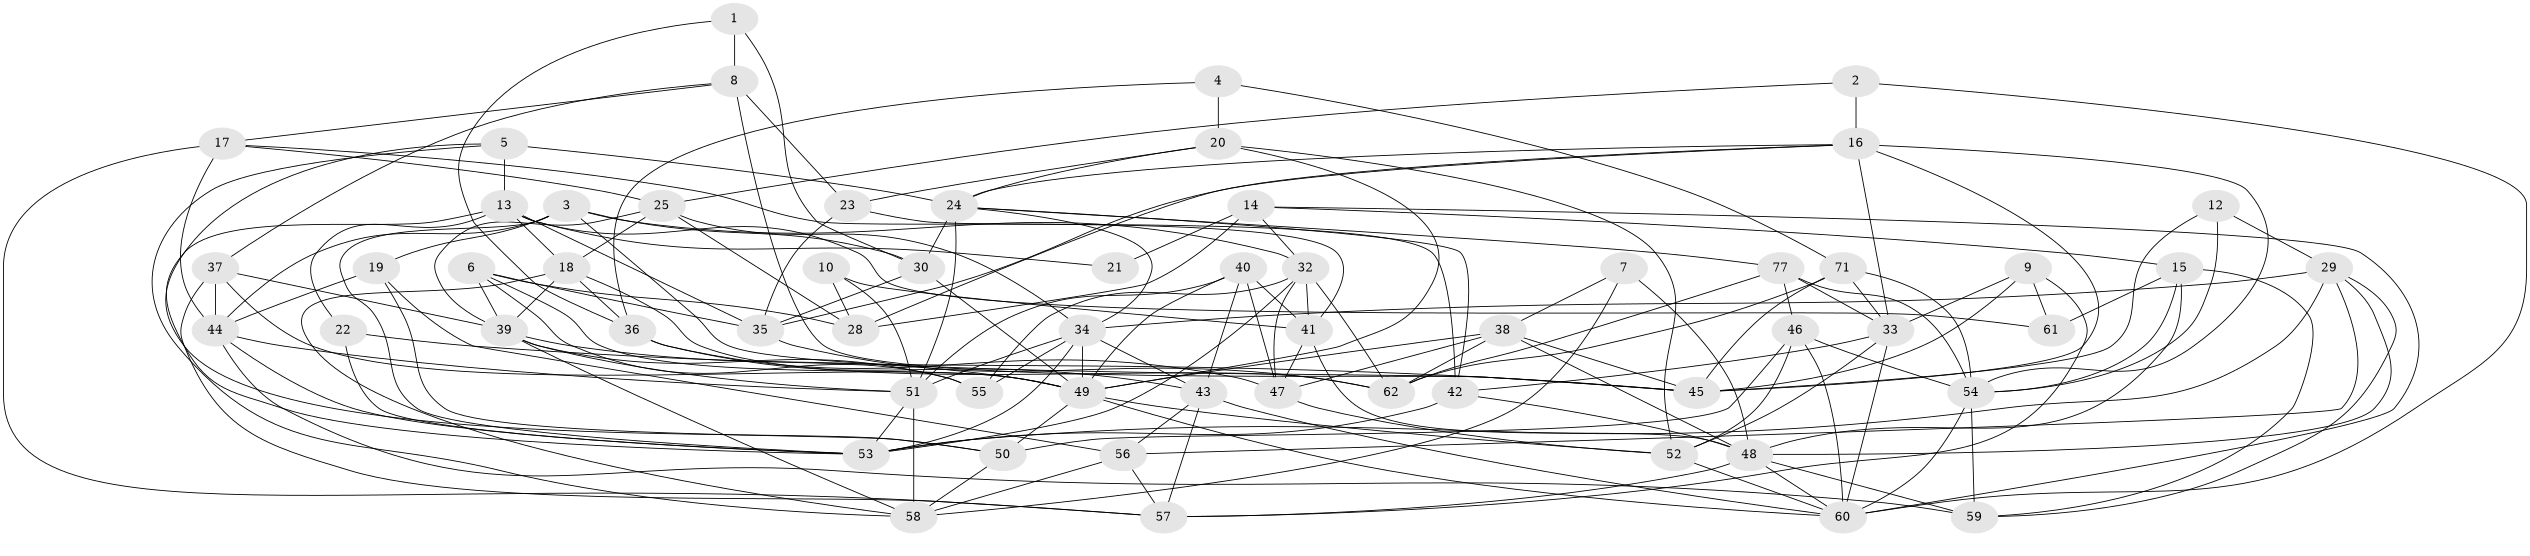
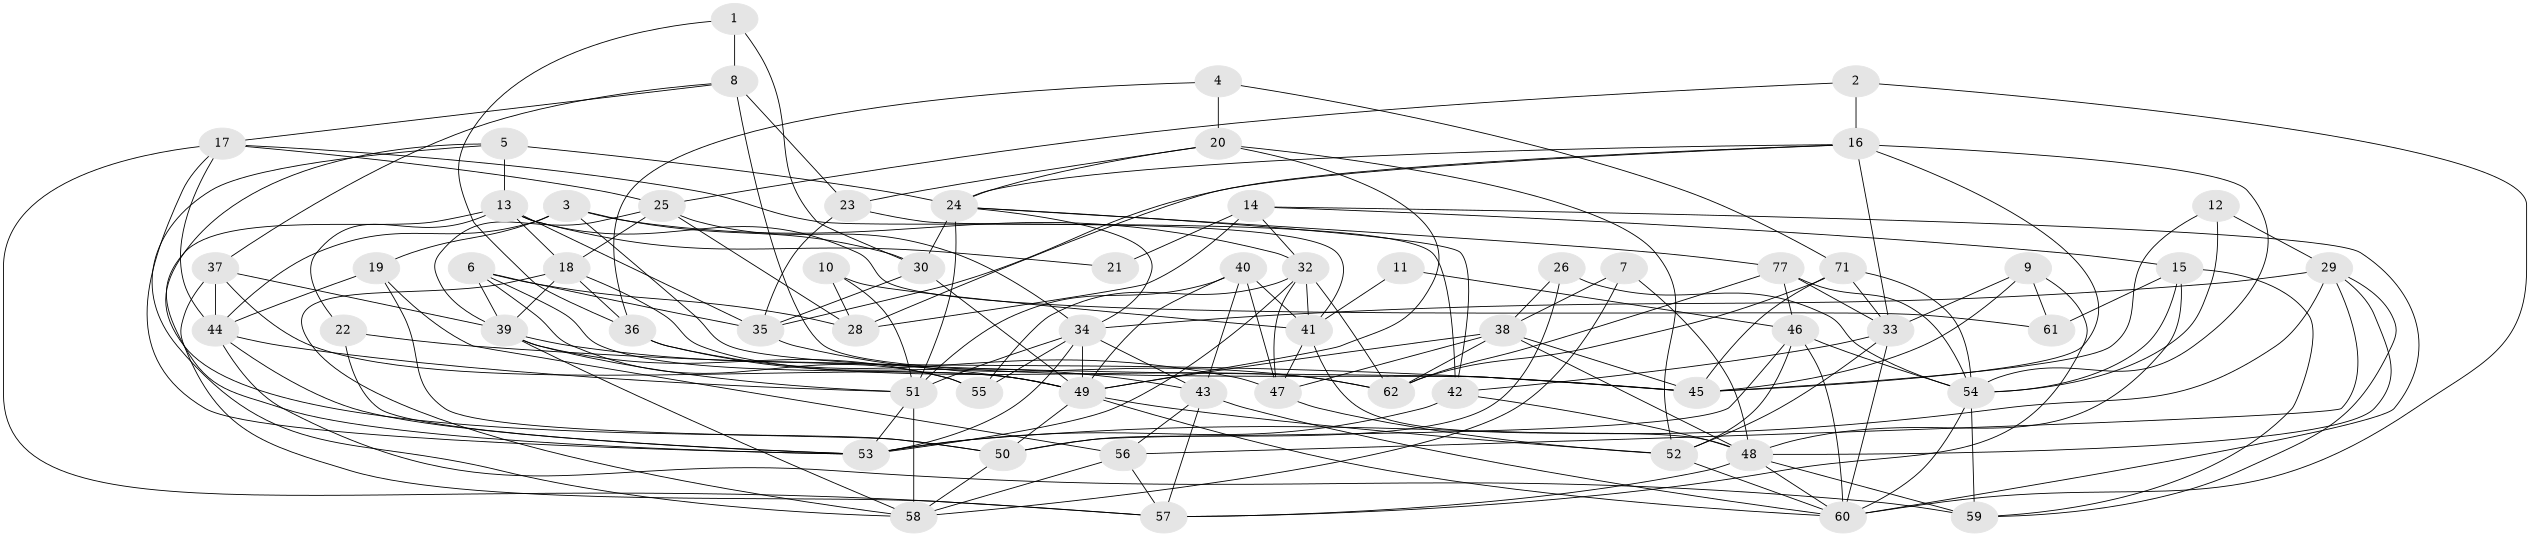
node "11": added
node "26": added
edge "3" -- "53": now "17" -- "53"
